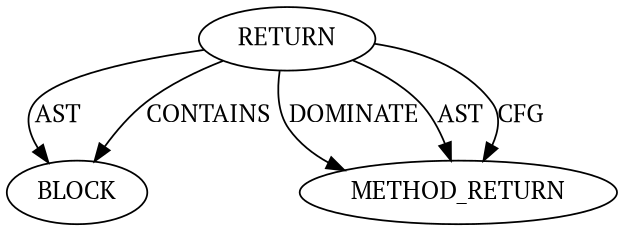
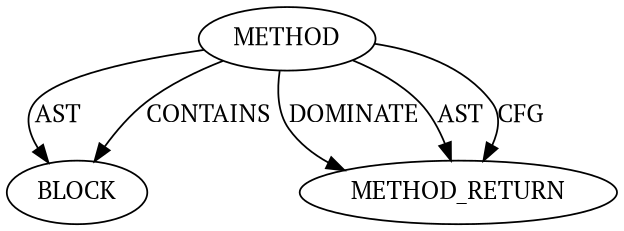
node "RETURN": label "RETURN" -> "METHOD"
